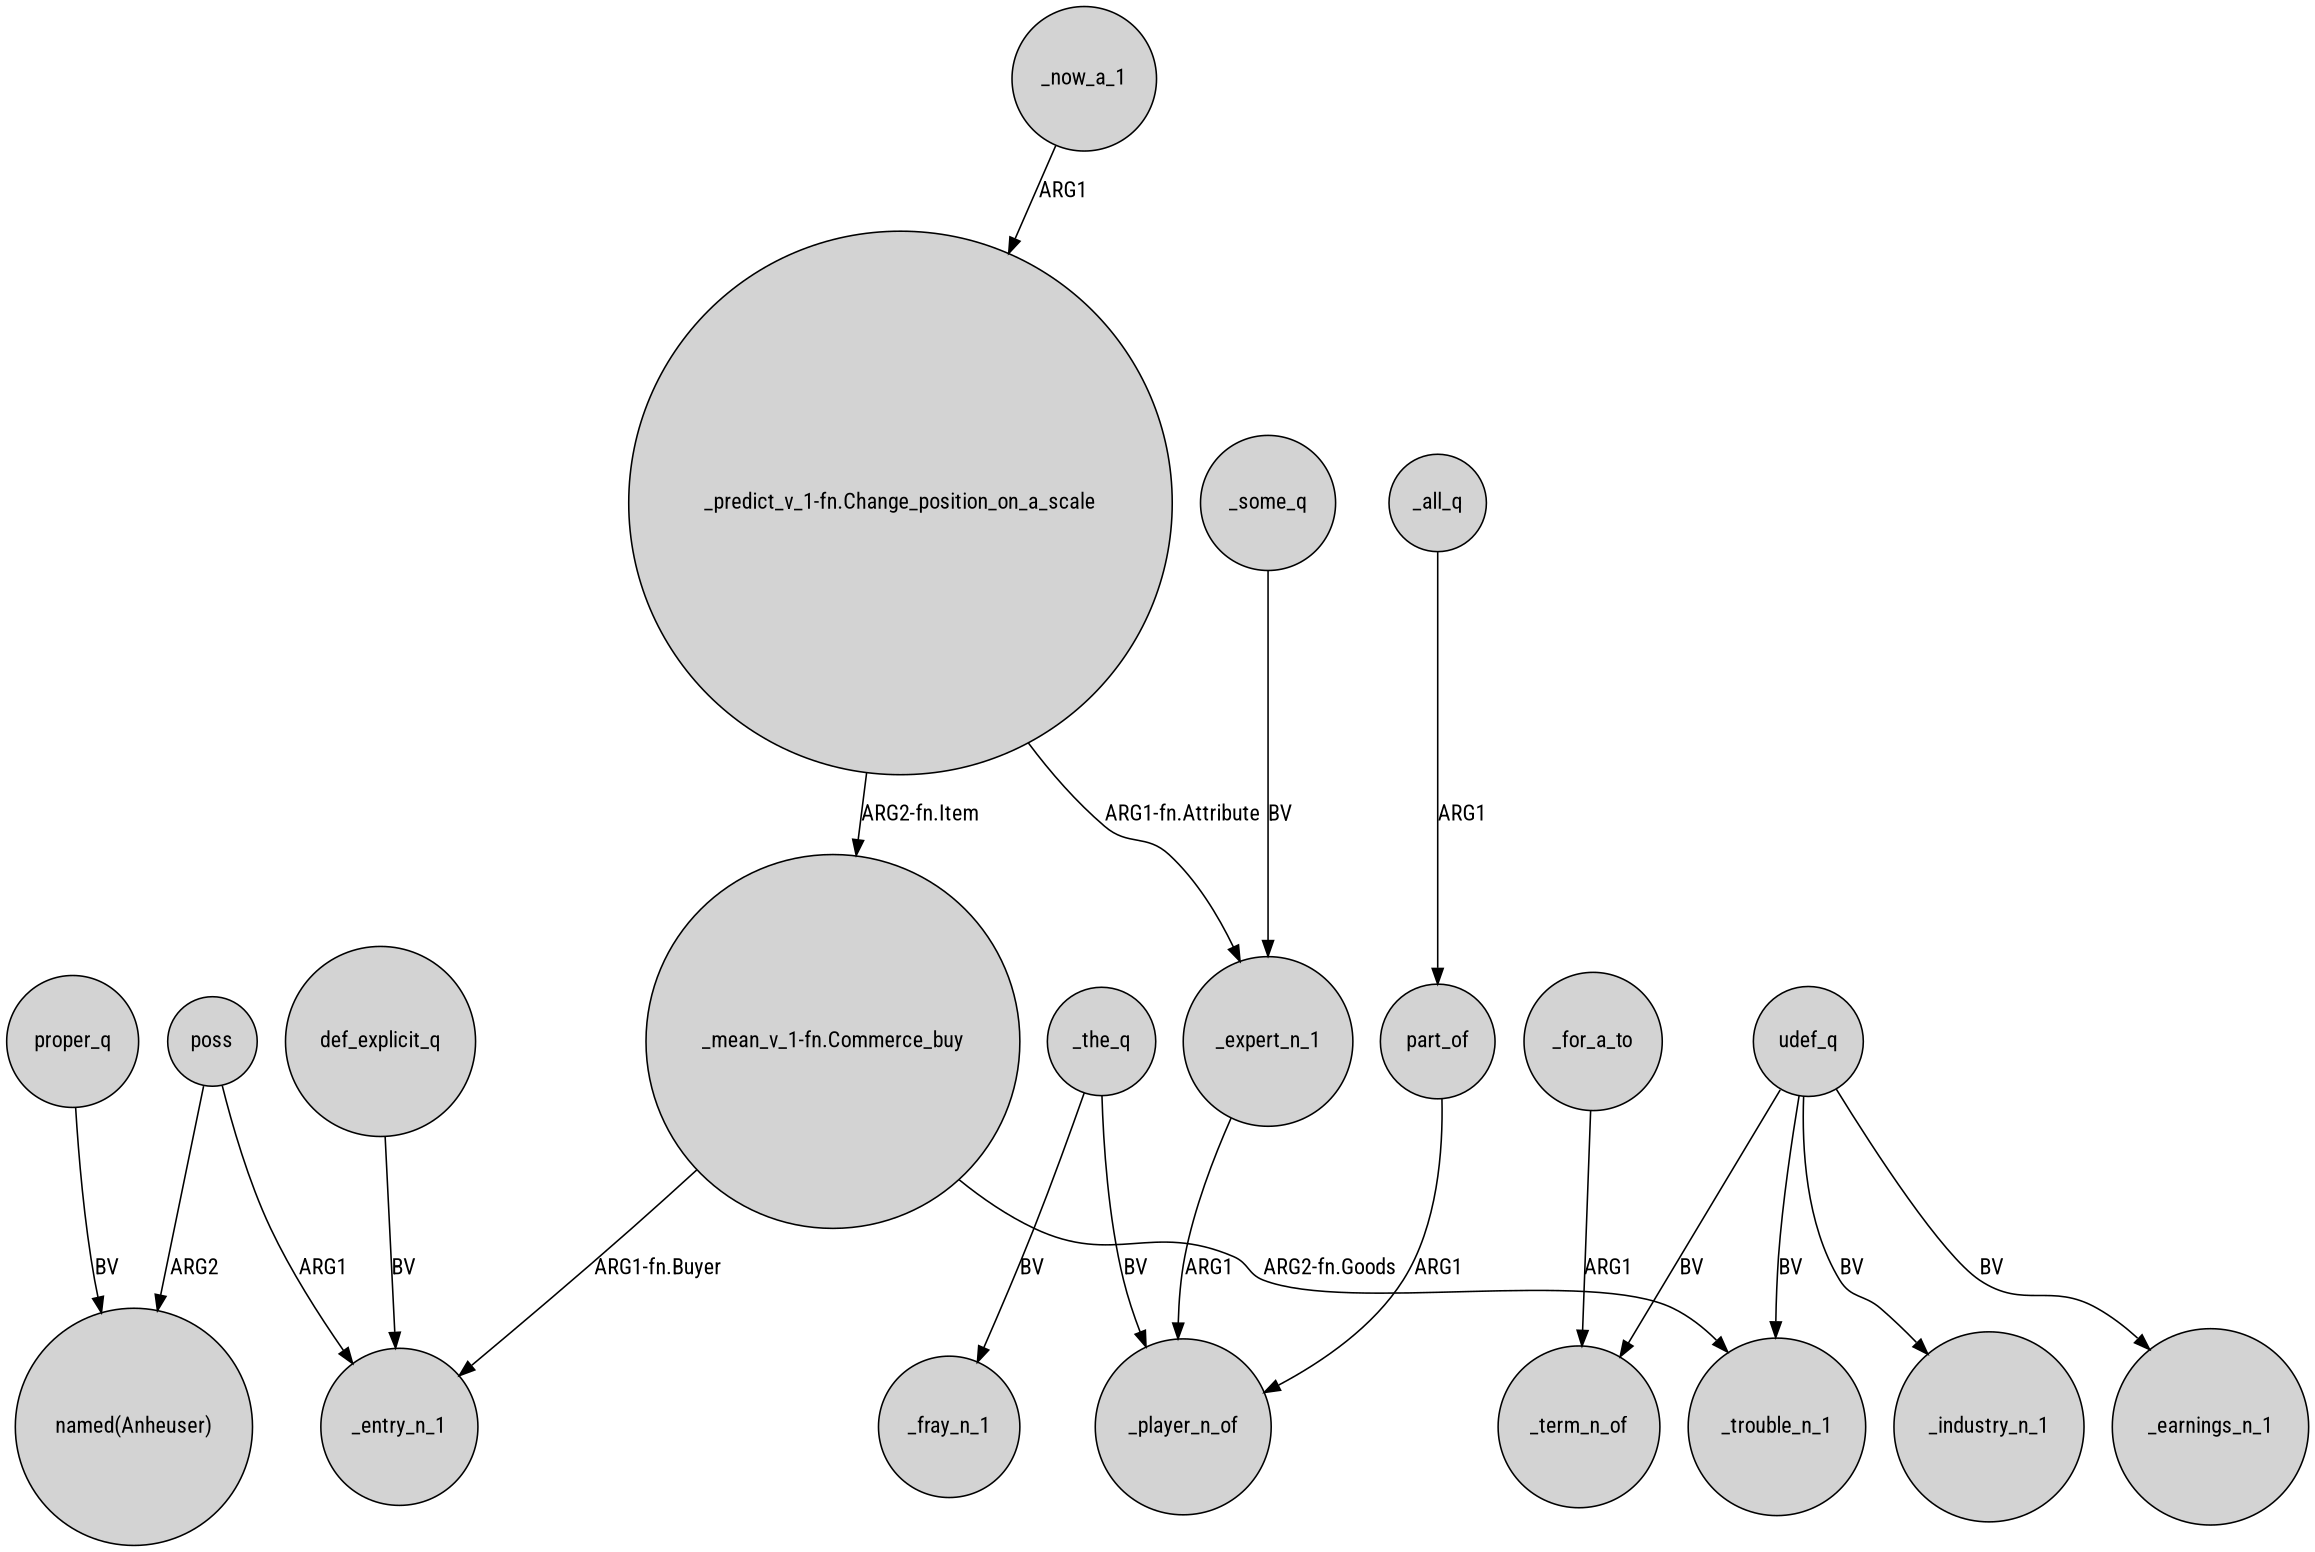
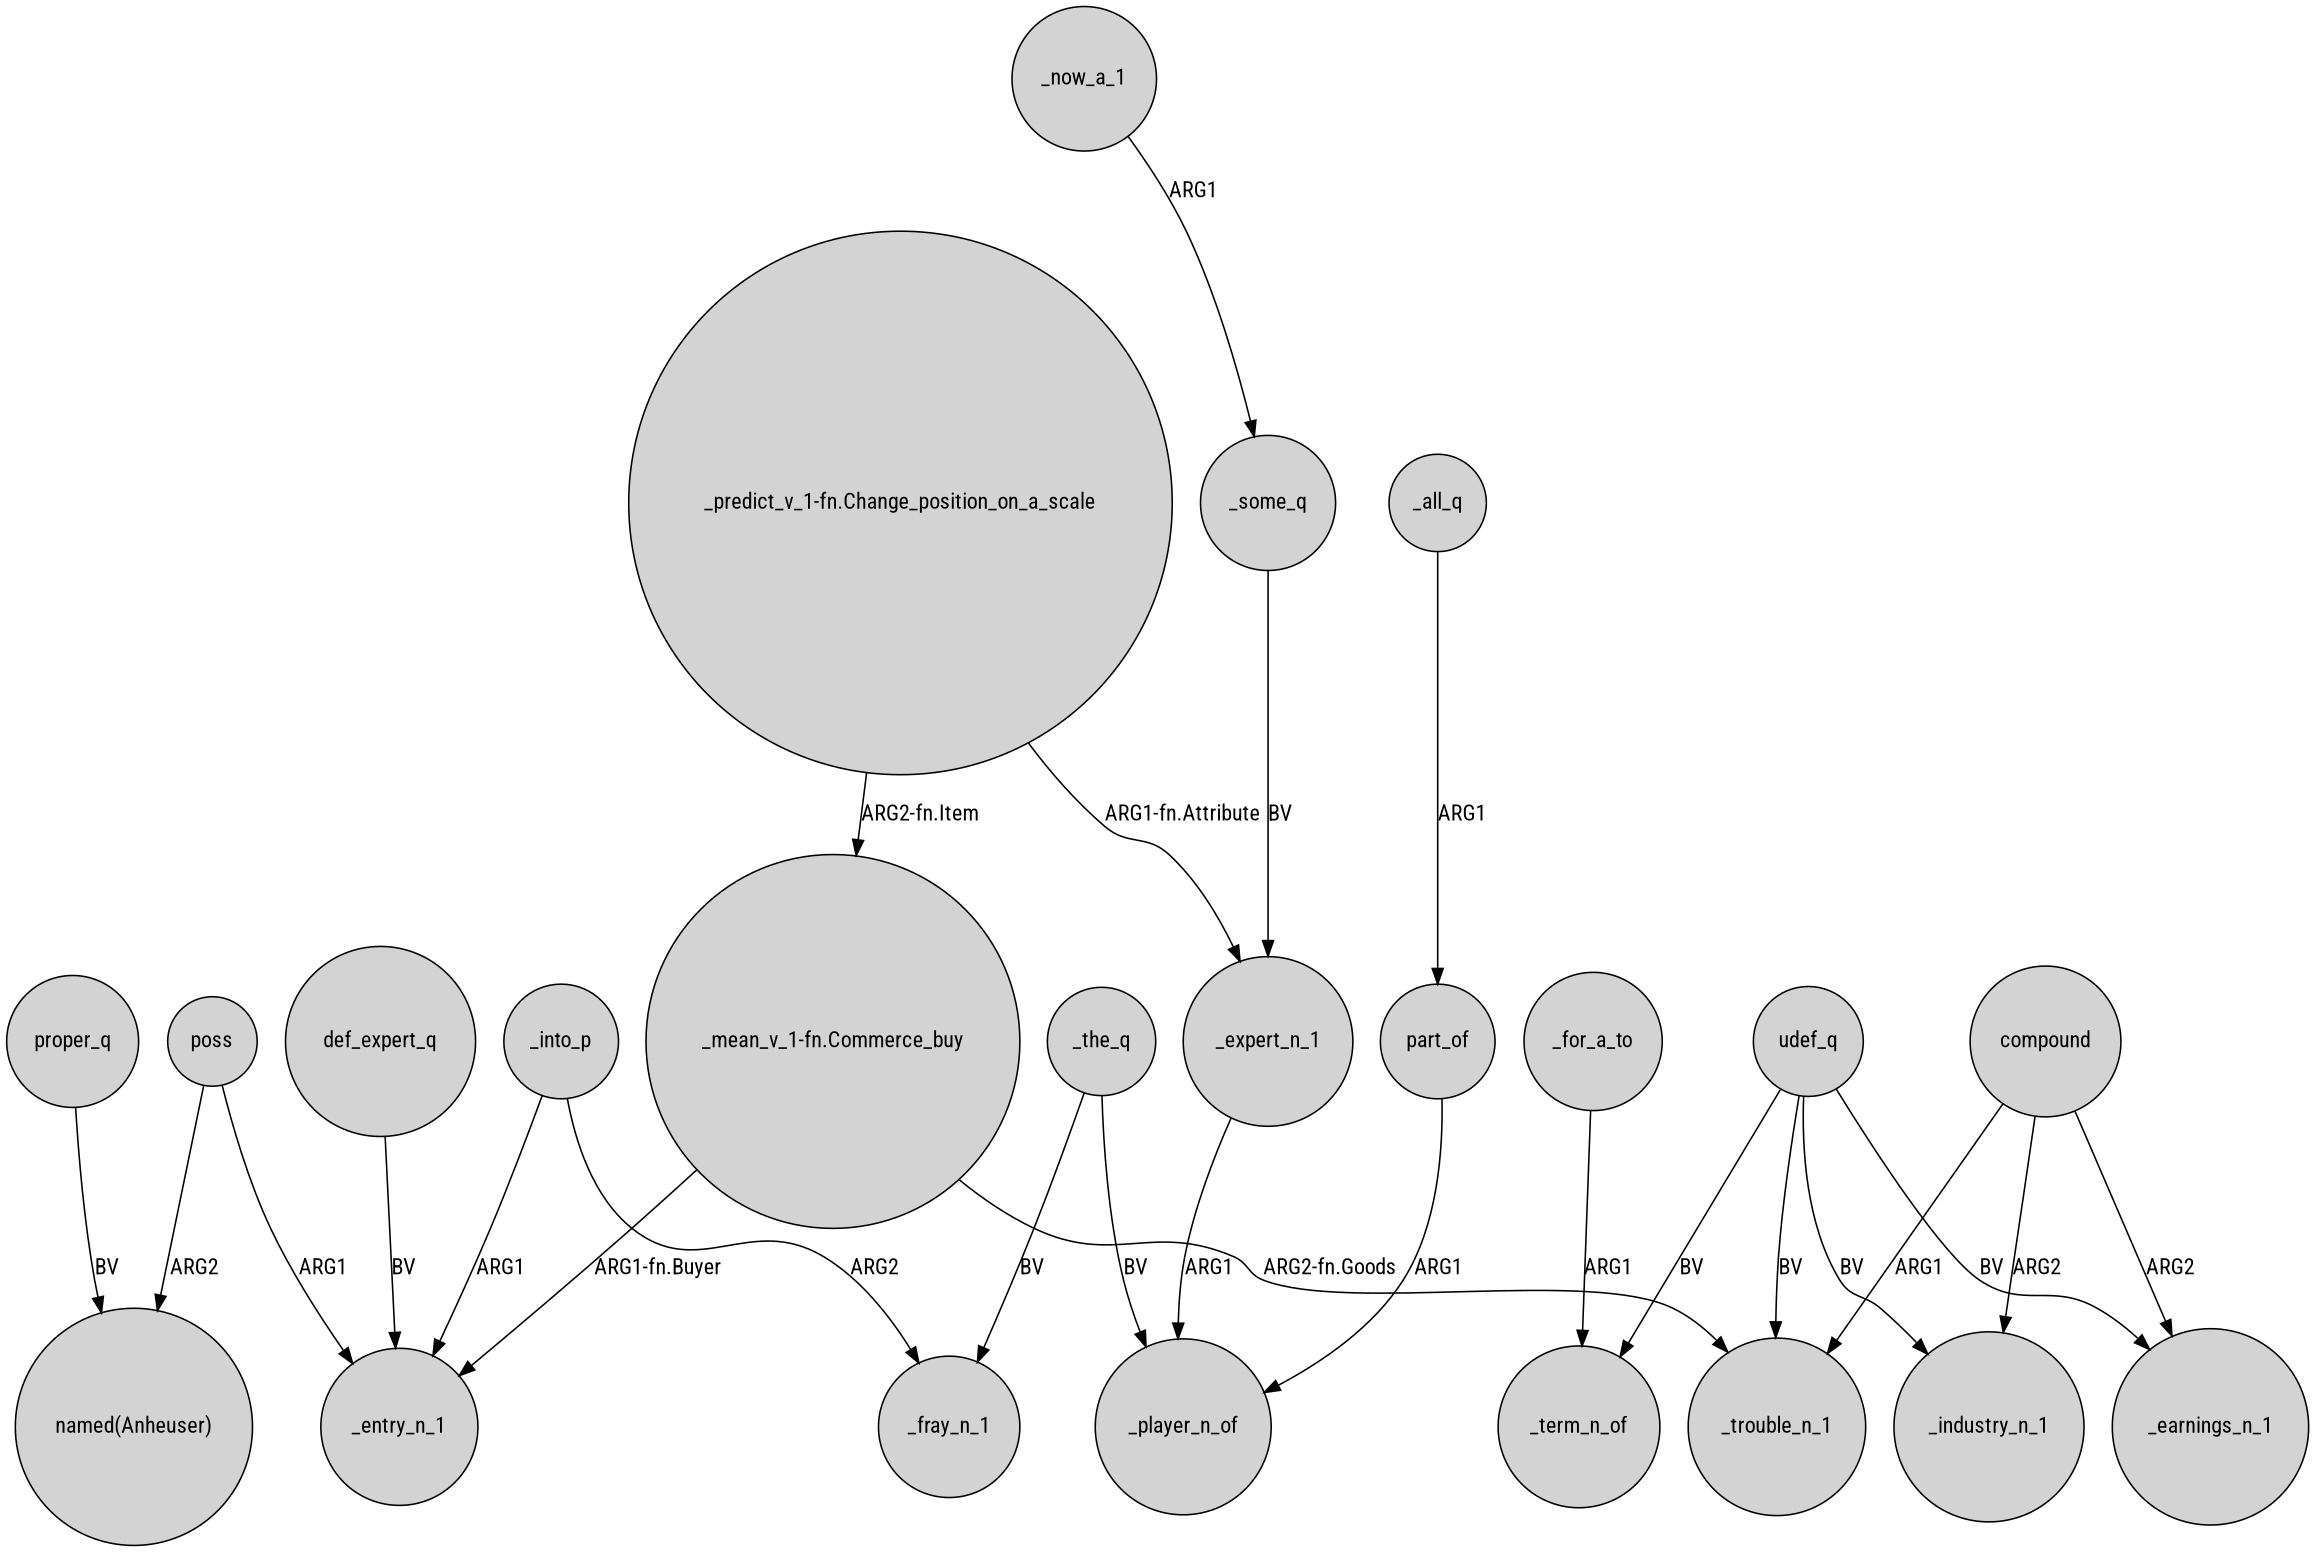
edge "_now_a_1" -> "_predict_v_1-fn.Change_position_on_a_scale": now "_now_a_1" -> "_some_q"
node "def_explicit_q": label "def_explicit_q" -> "def_expert_q"
node "_into_p": added
node "compound": added
